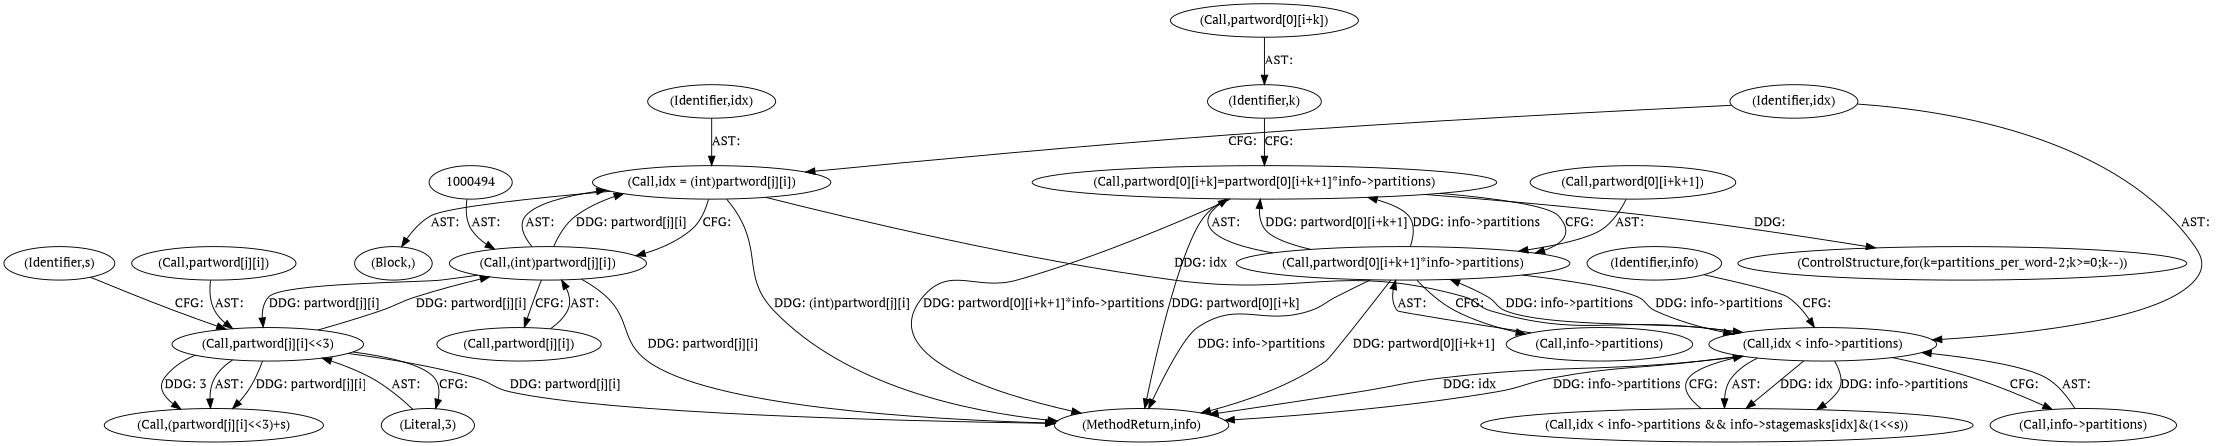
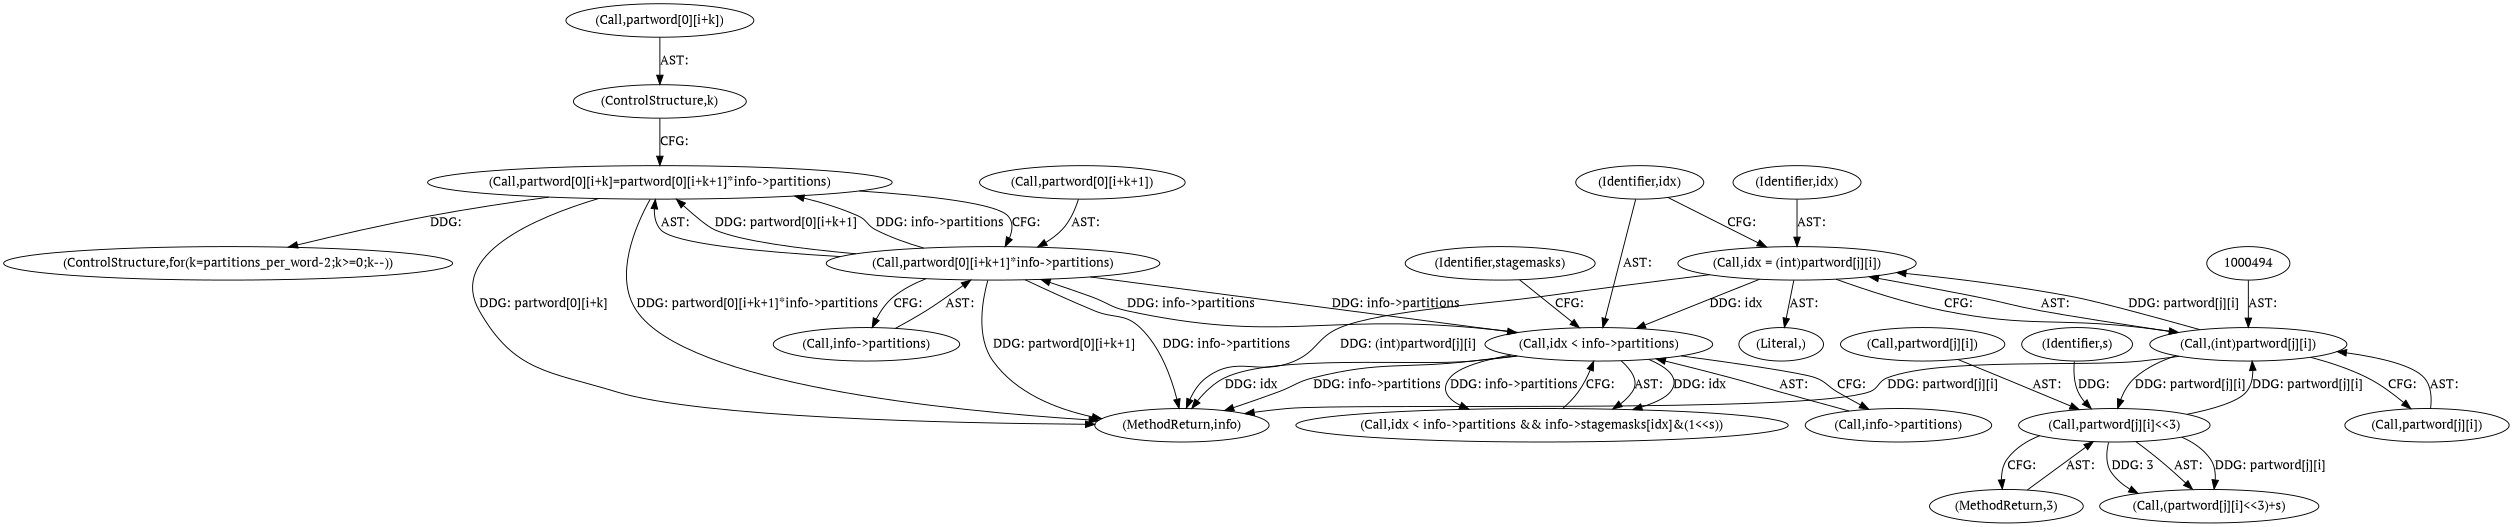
node "(Identifier,k)": label "(Identifier,k)" -> "(ControlStructure,k)"
node "(Block,)": label "(Block,)" -> "(Literal,)"
node "(Identifier,info)": label "(Identifier,info)" -> "(Identifier,stagemasks)"
edge "(Identifier,s)" -> "(Call,partword[j][i]<<3)": label "CFG: " -> "DDG: "
edge "(Call,partword[j][i]<<3)" -> "(MethodReturn,info)": removed, label "DDG: partword[j][i]"
node "(Literal,3)": label "(Literal,3)" -> "(MethodReturn,3)"
